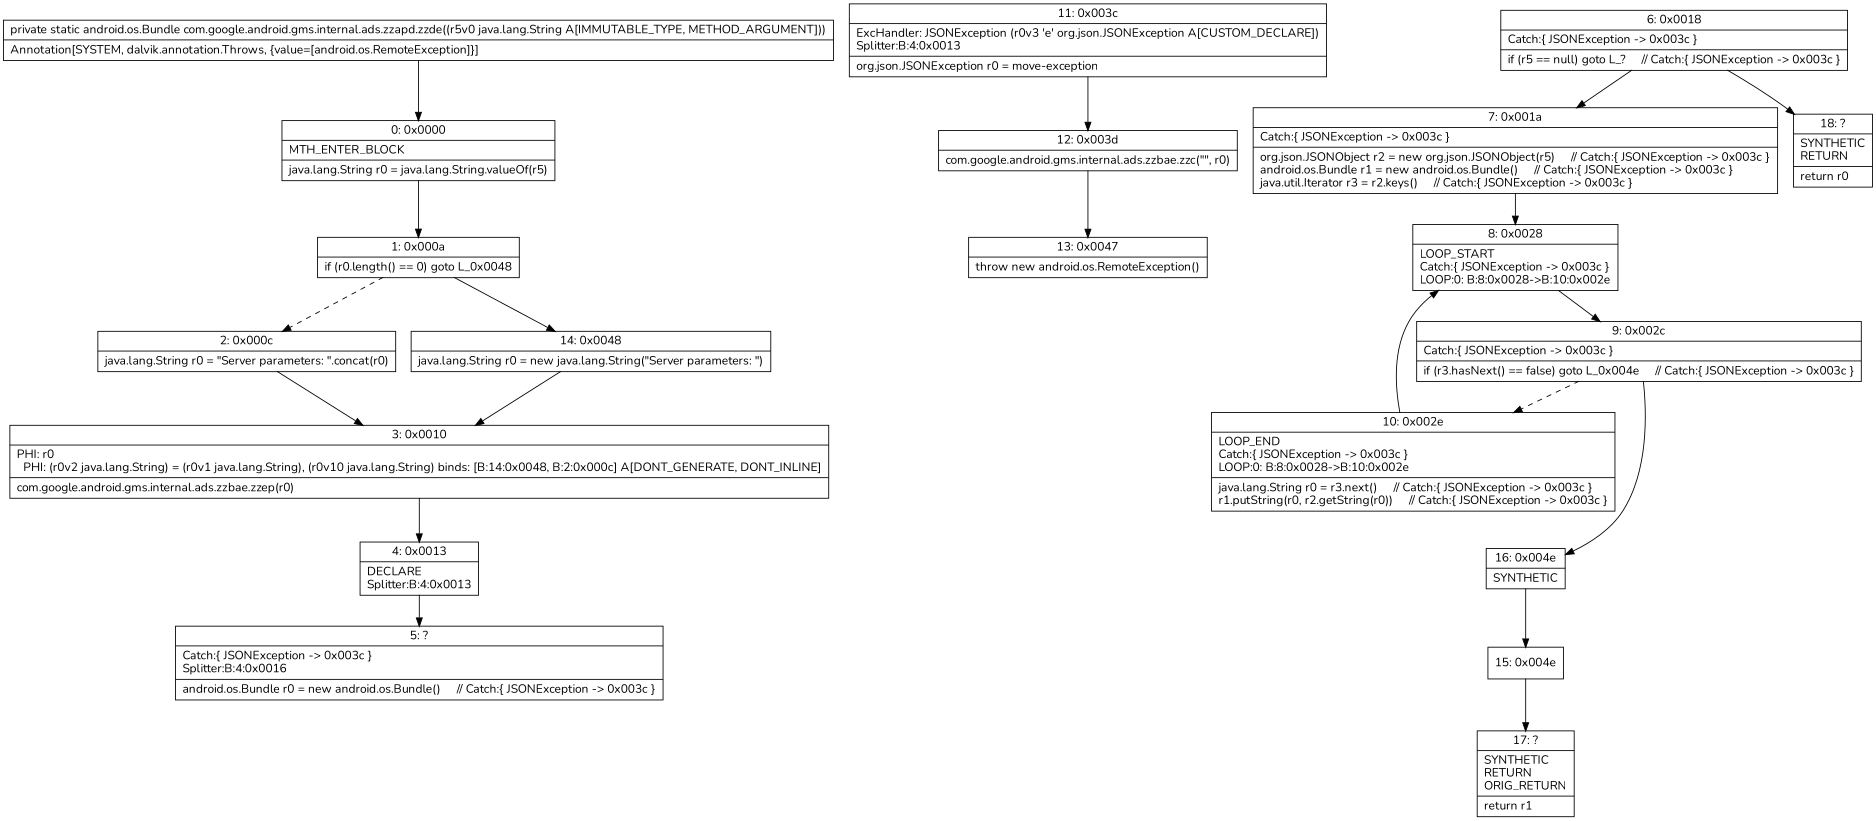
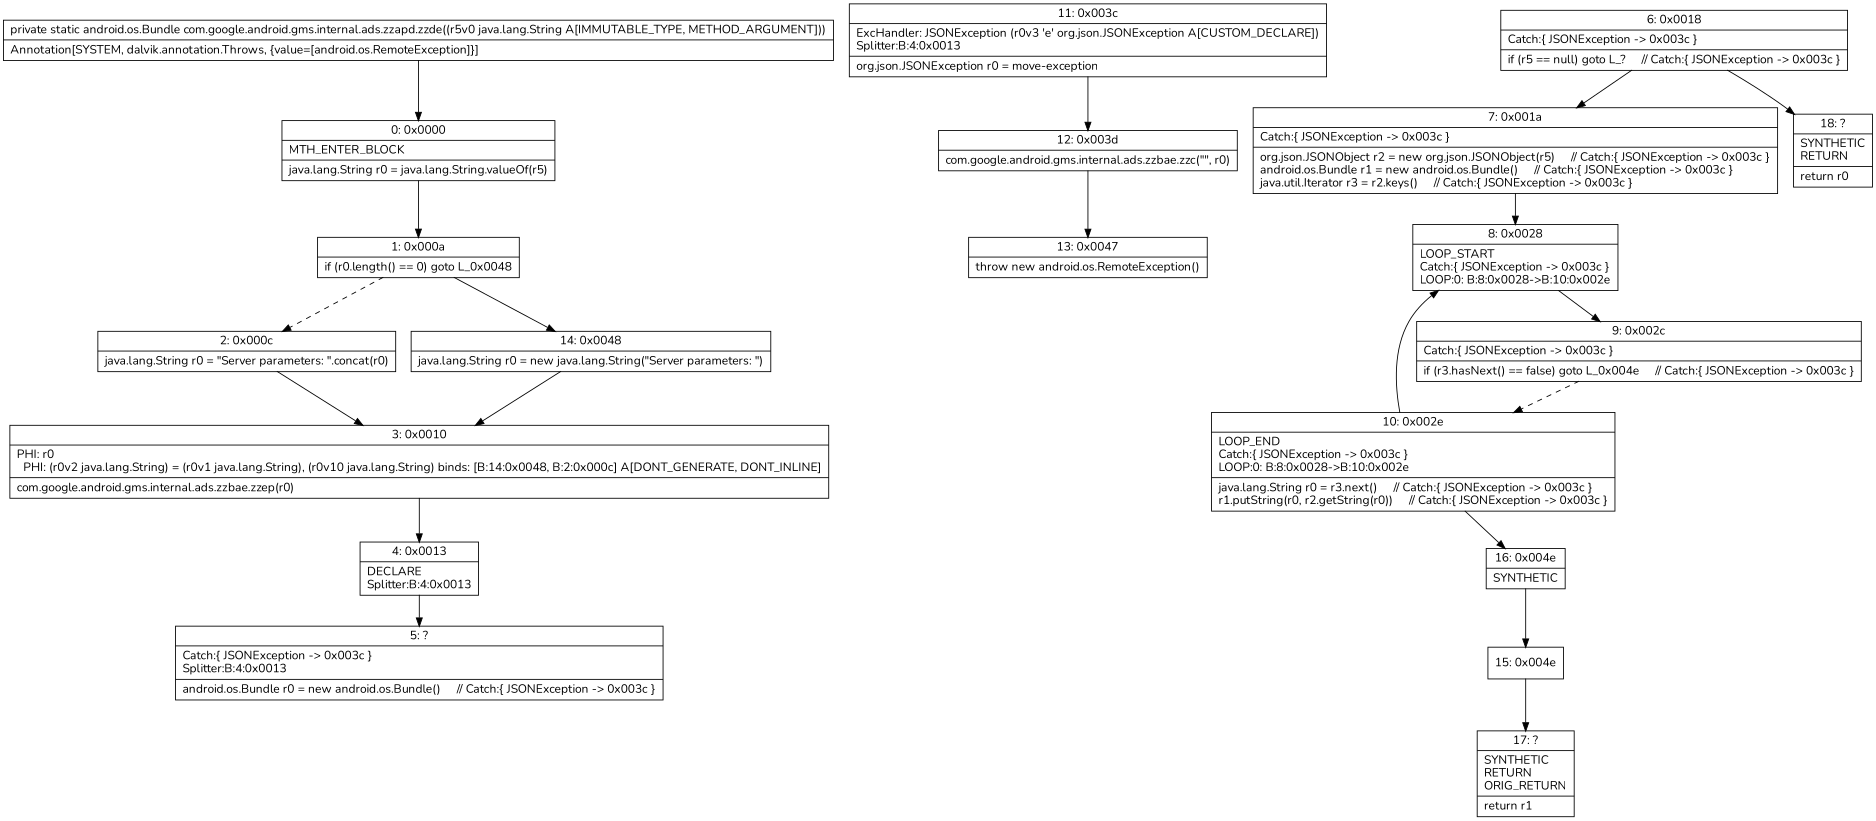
edge "9: 0x002c" -> "16: 0x004e": now "10: 0x002e" -> "16: 0x004e"
node "5: ?": text "Splitter:B:4:0x0016" -> "Splitter:B:4:0x0013"
